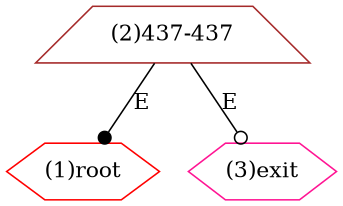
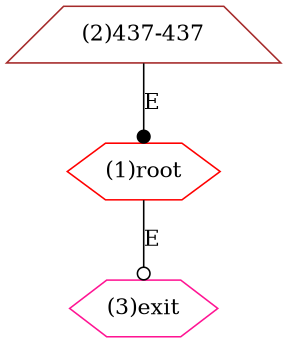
edge "(2)437-437" -> "(3)exit": now "(1)root" -> "(3)exit"
